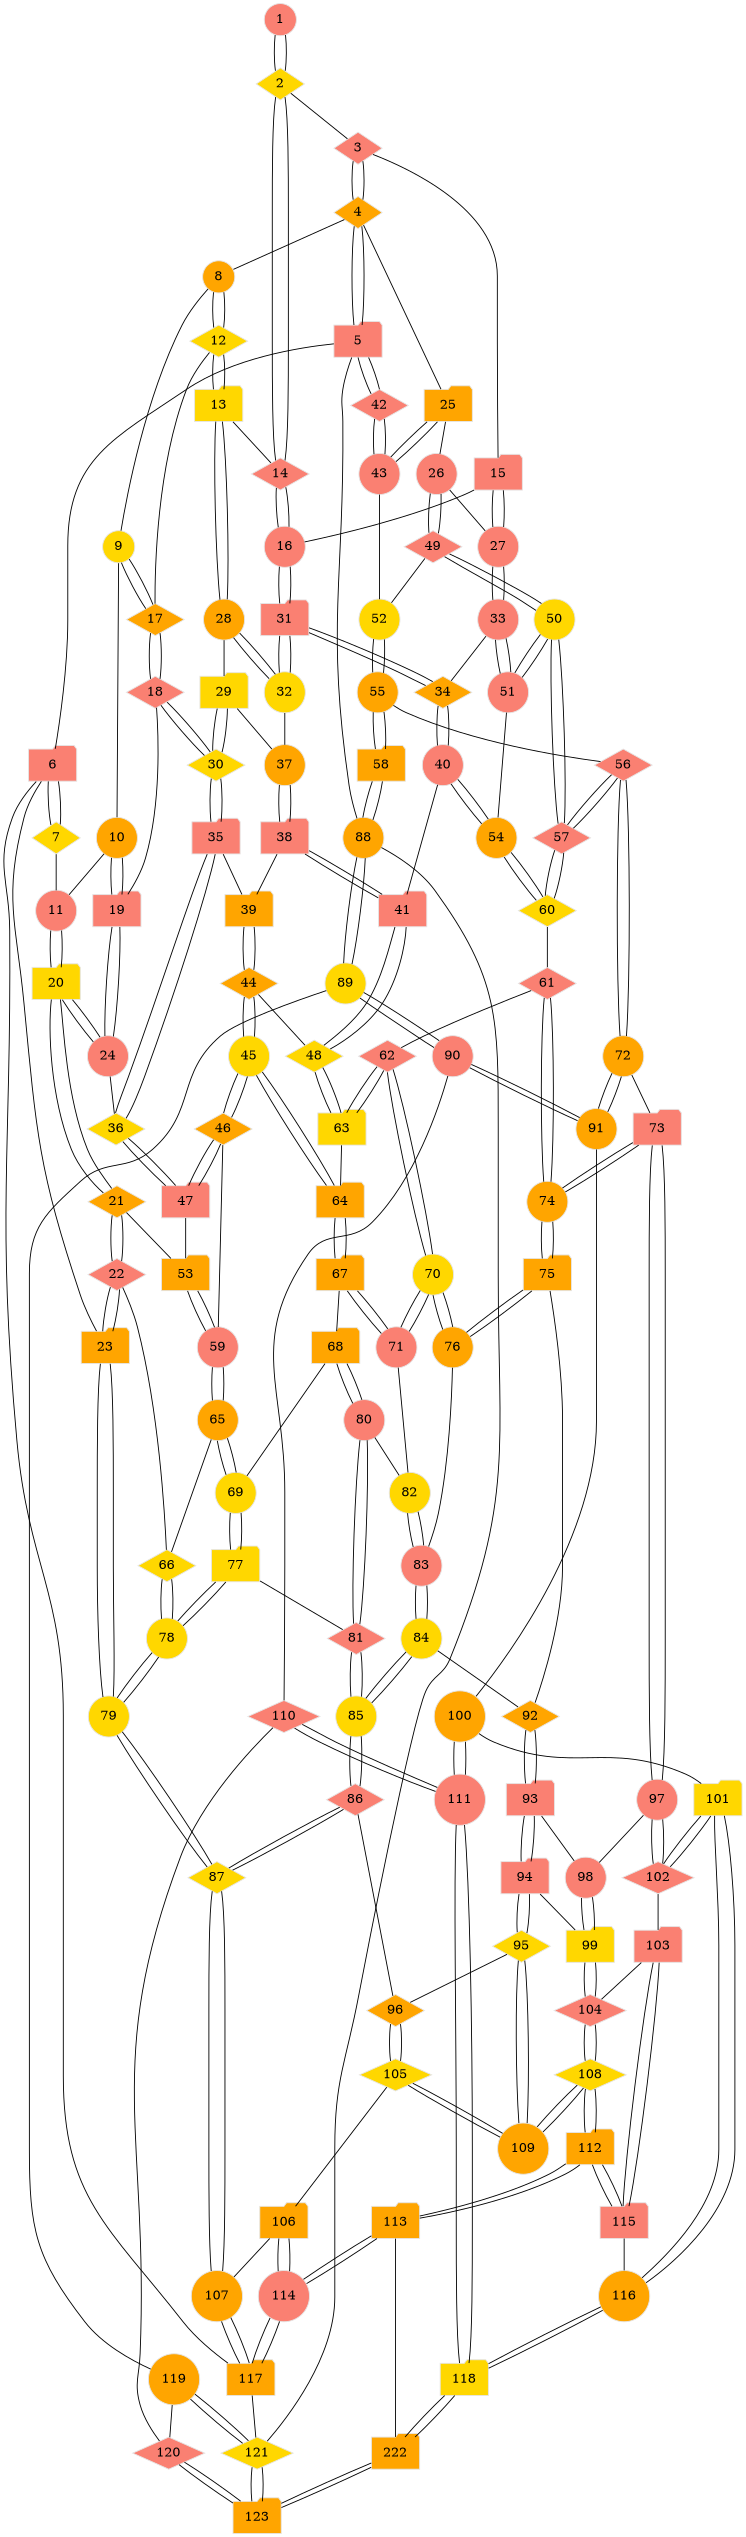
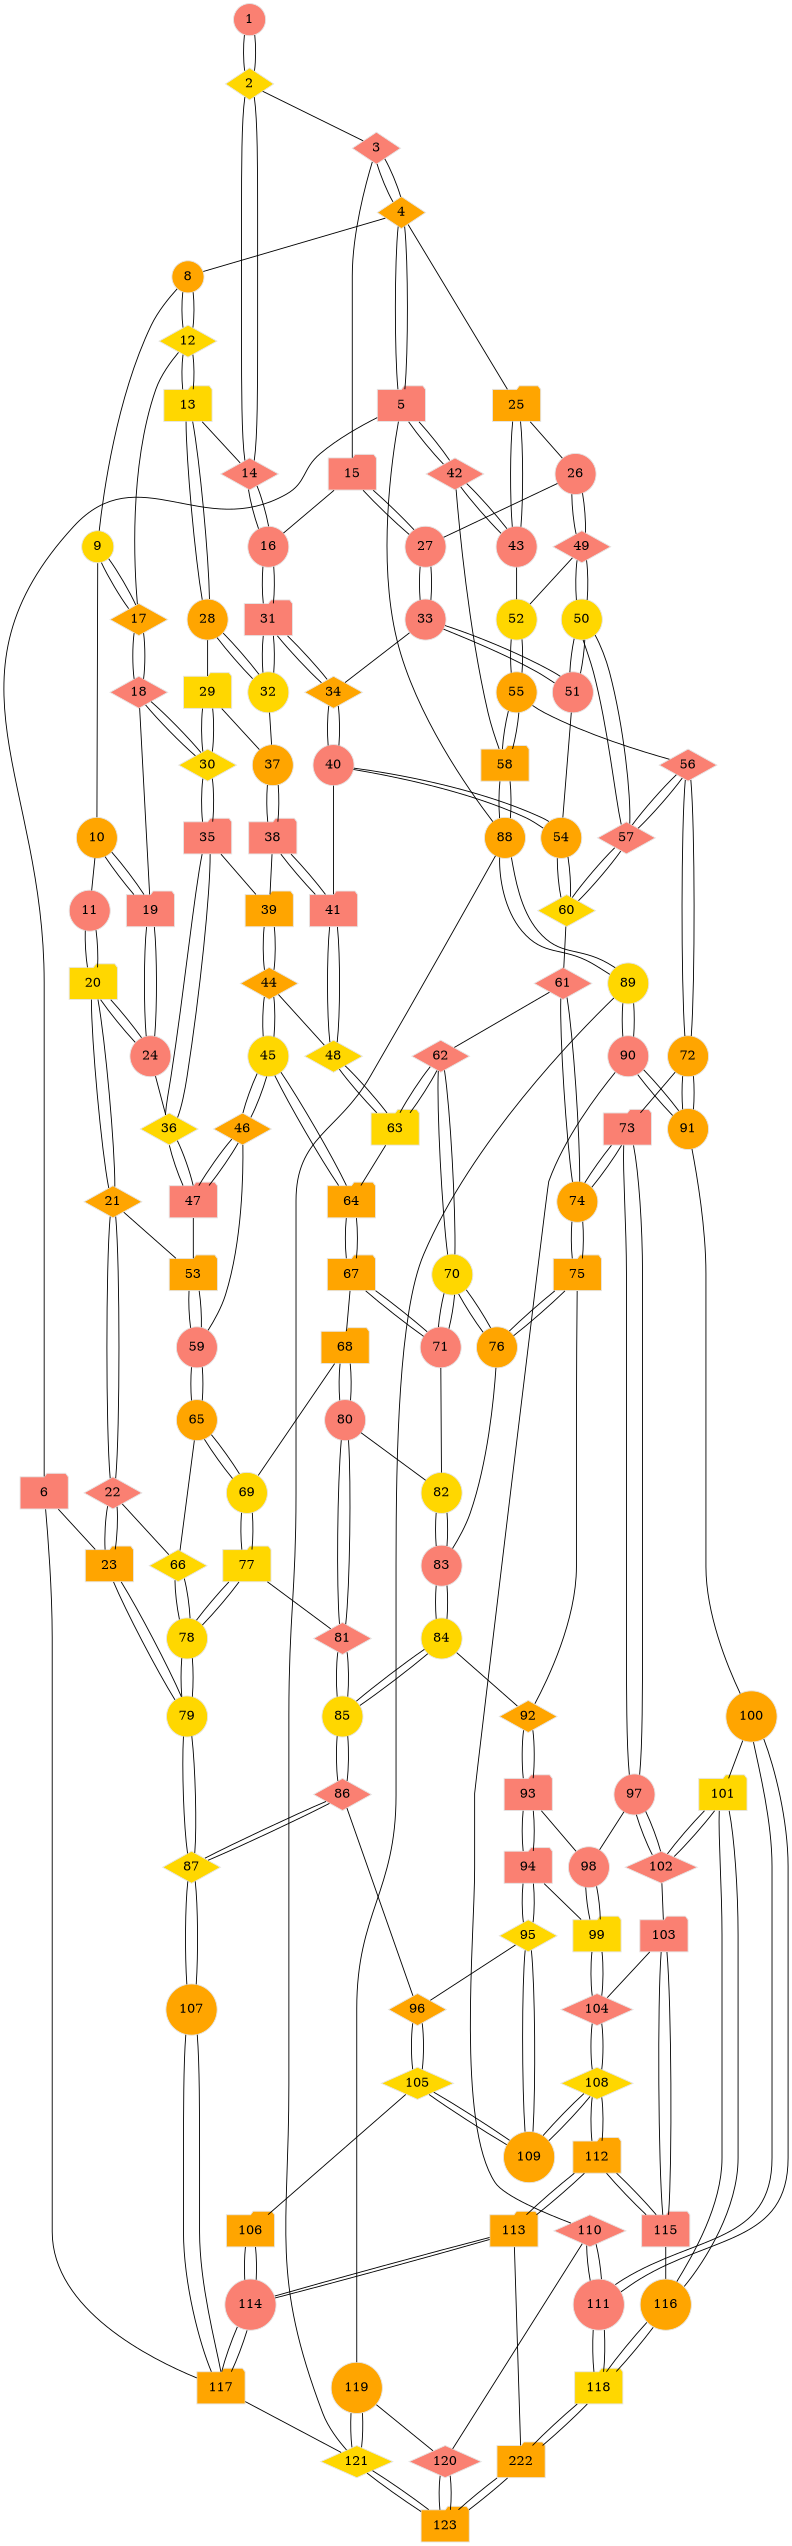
edge "42" -- "58": added
node "7": removed
edge "106" -- "107": removed
